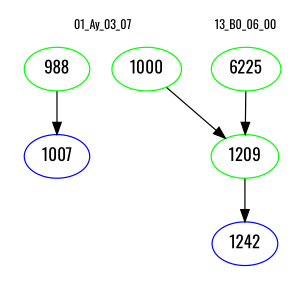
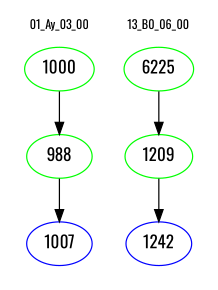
cluster "01_Ay_03_07": label "01_Ay_03_07" -> "01_Ay_03_00"
edge "1000" -> "1209": now "1000" -> "988"
